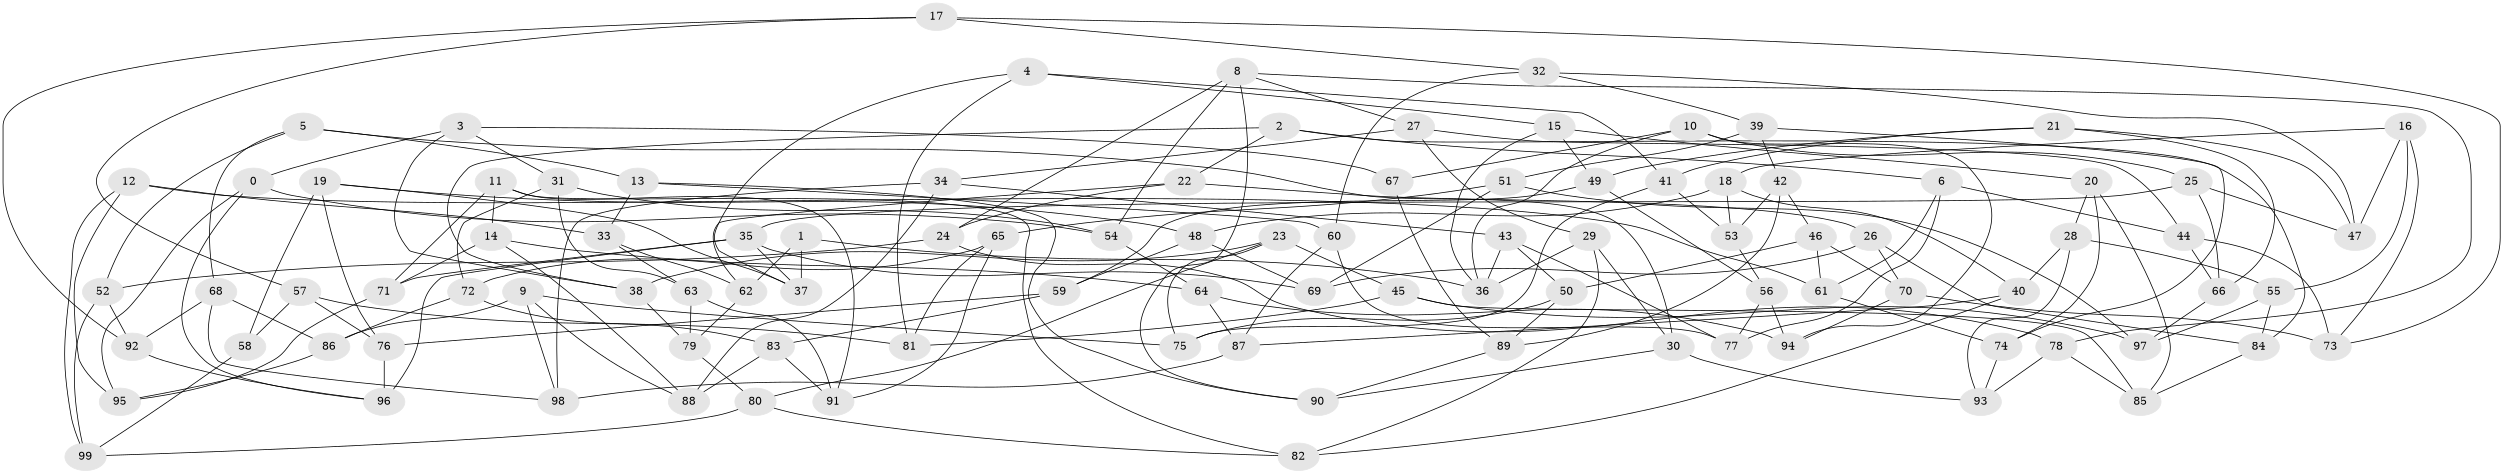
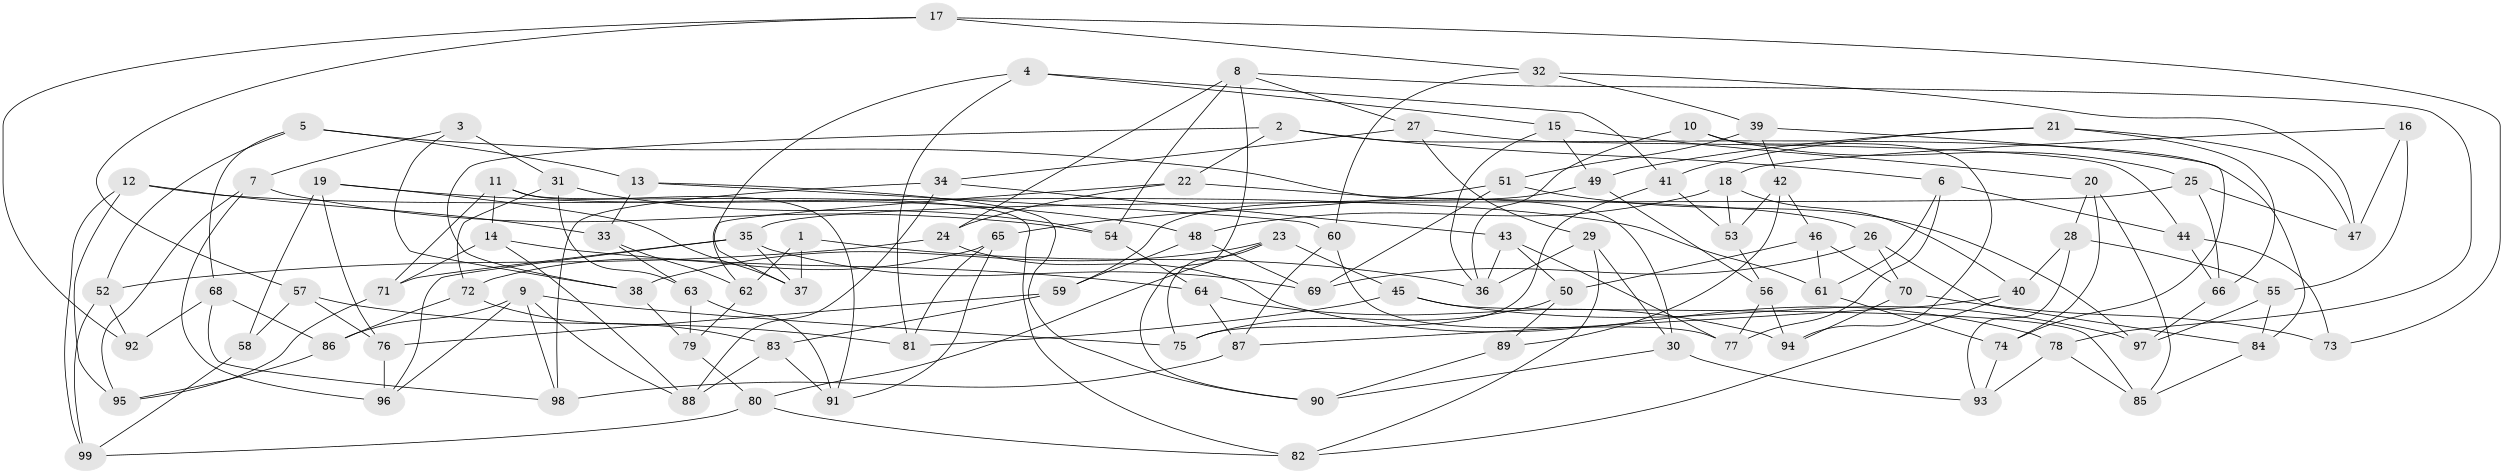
node "0": label "0" -> "7"
node "67": removed
edge "16" -- "73": removed
edge "92" -- "96": now "9" -- "96"
